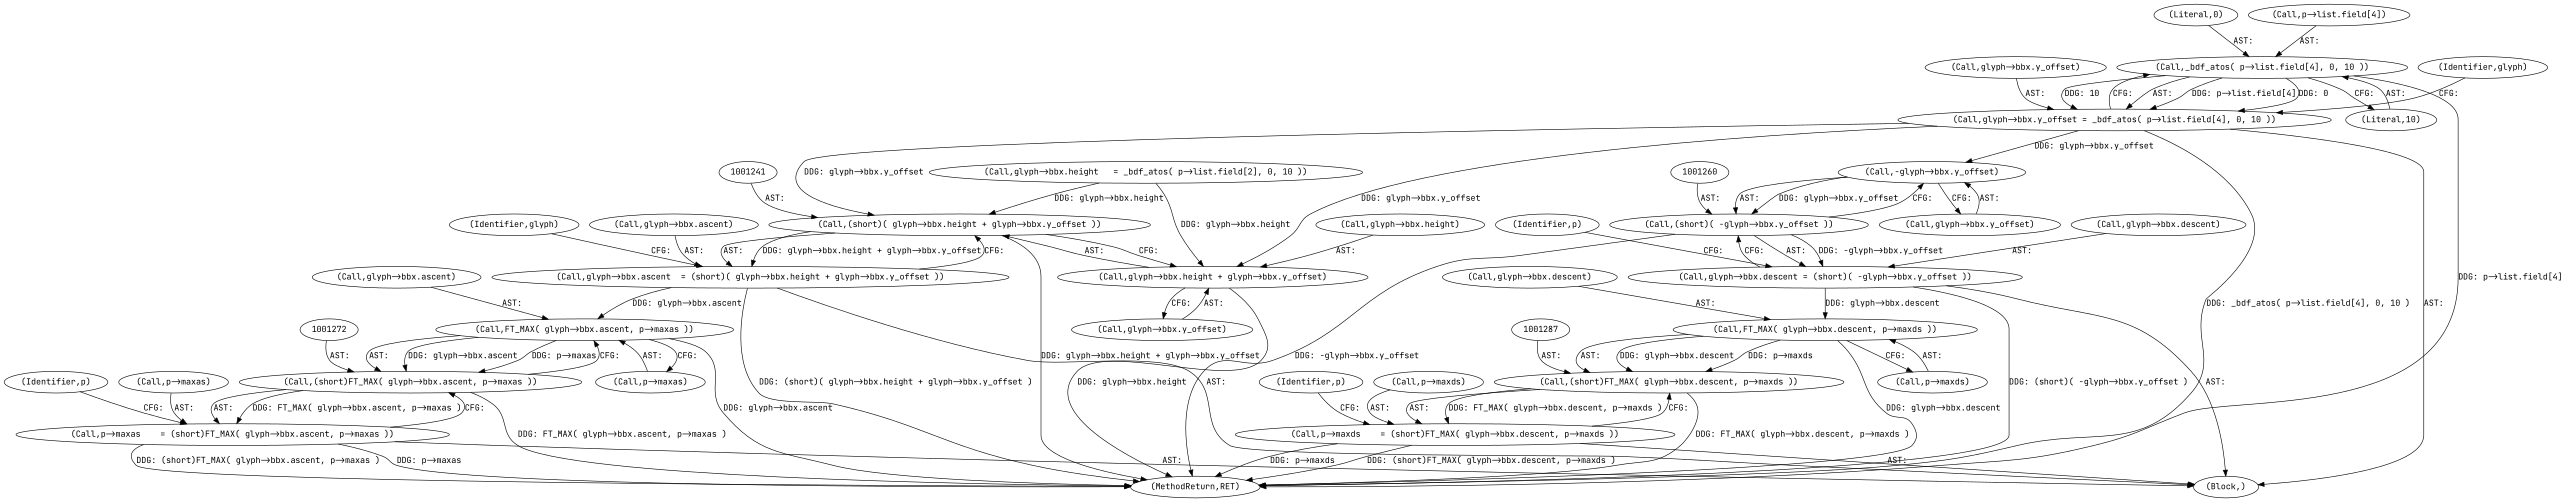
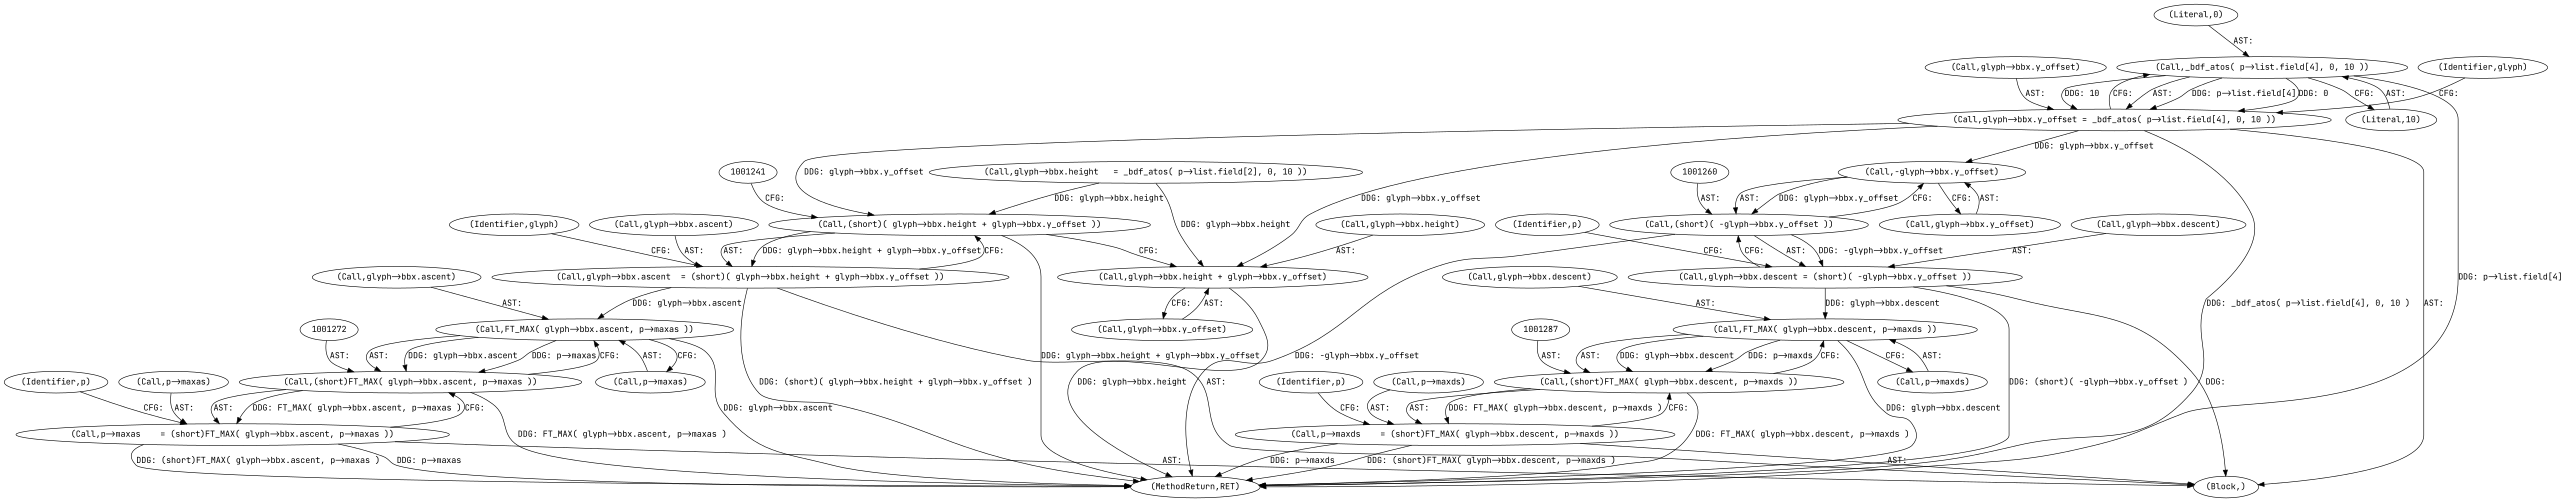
node "(Call,p->list.field[4])": removed
edge "1001241" -> "(Call,(short)( glyph->bbx.height + glyph->bbx.y_offset ))": label "AST: " -> "CFG: "
edge "(Call,glyph->bbx.height + glyph->bbx.y_offset)" -> "(Call,(short)( glyph->bbx.height + glyph->bbx.y_offset ))": removed, label "AST:"
edge "(Call,(short)FT_MAX( glyph->bbx.descent, p->maxds ))" -> "(Call,FT_MAX( glyph->bbx.descent, p->maxds ))": added, label "CFG:"
edge "(Call,glyph->bbx.descent = (short)( -glyph->bbx.y_offset ))" -> "(Block,)": label "AST: " -> "DDG: "
